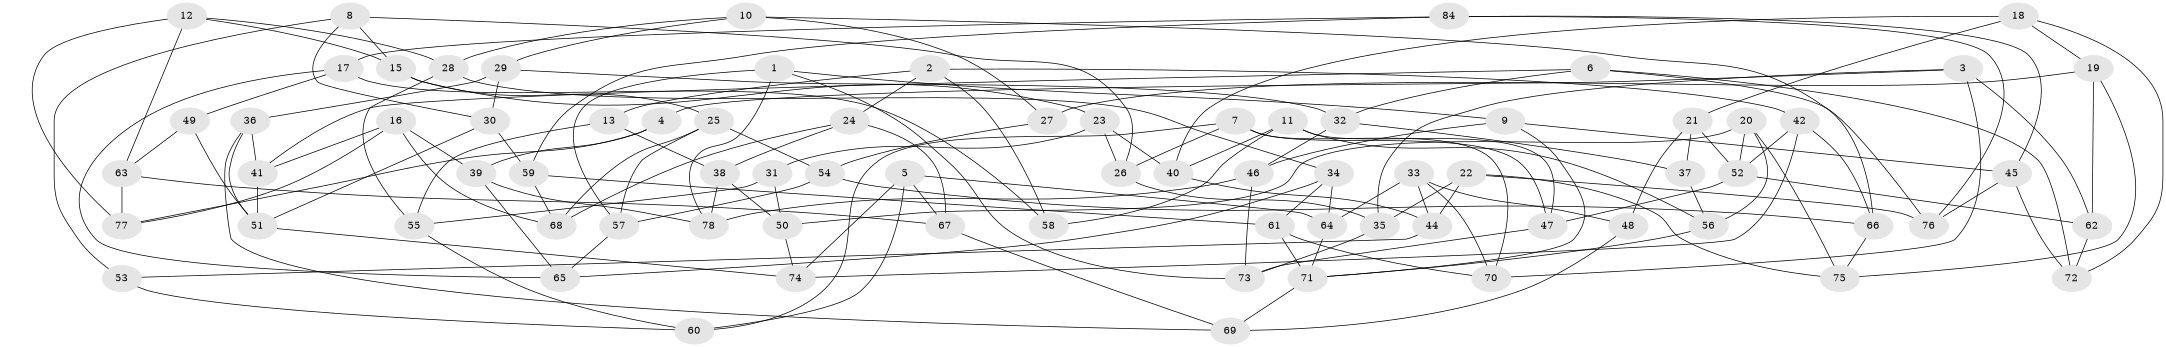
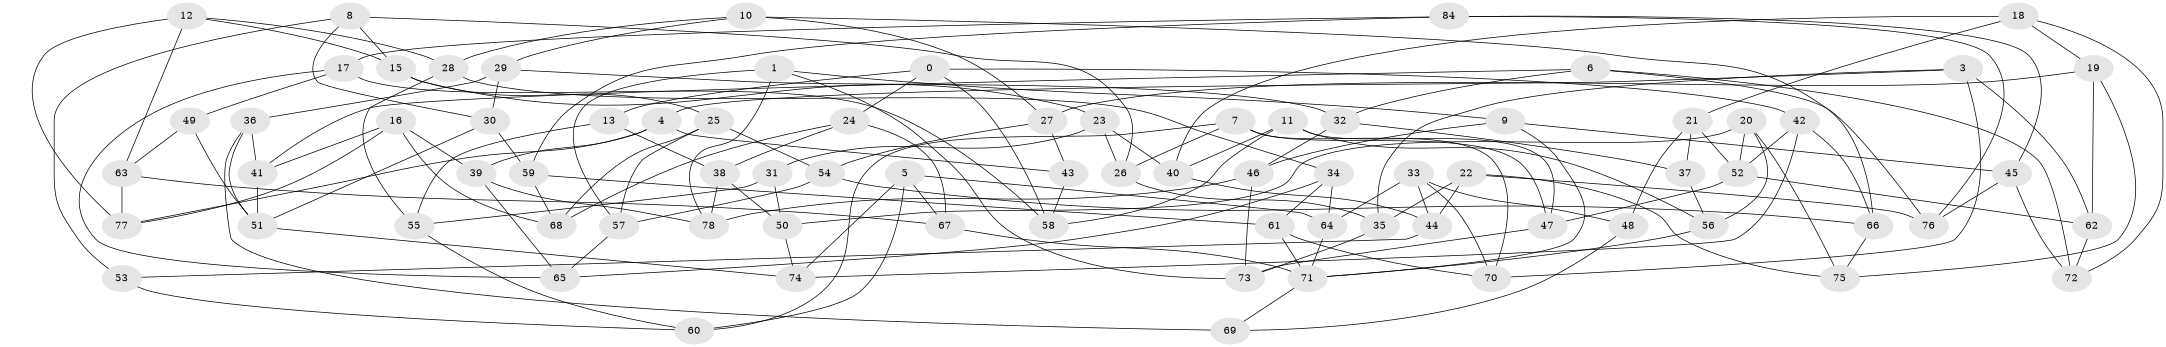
node "2": label "2" -> "0"
node "43": added
edge "67" -- "69": now "67" -- "71"
